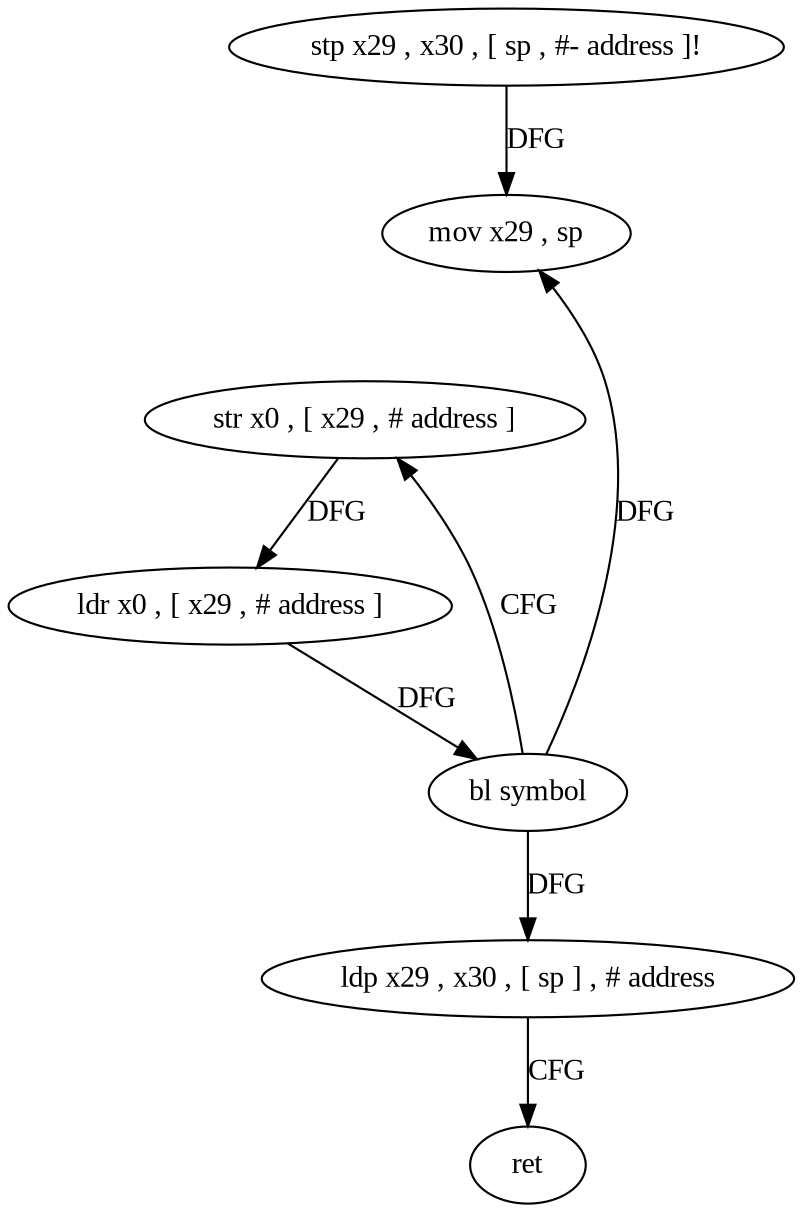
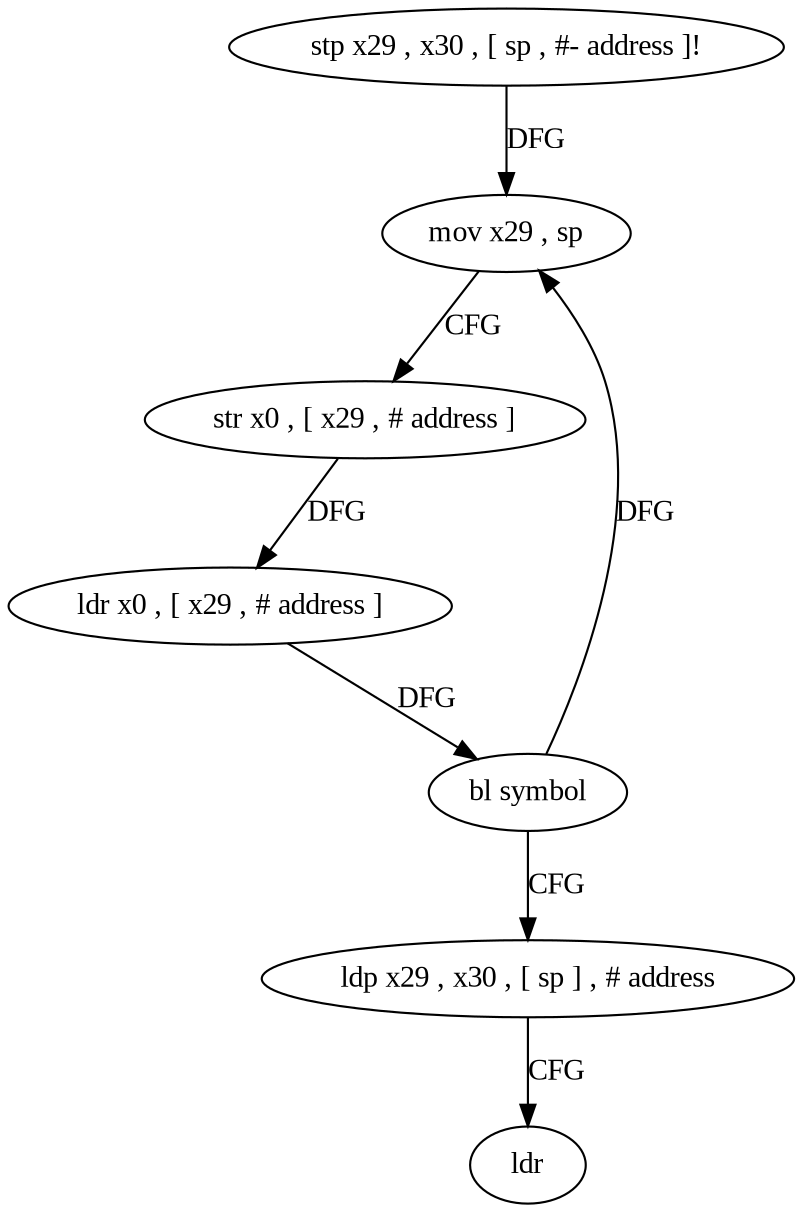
edge "bl symbol" -> "str x0 , [ x29 , # address ]": now "mov x29 , sp" -> "str x0 , [ x29 , # address ]"
edge "bl symbol" -> "ldp x29 , x30 , [ sp ] , # address": label "DFG" -> "CFG"
node "ret": label "ret" -> "ldr"
